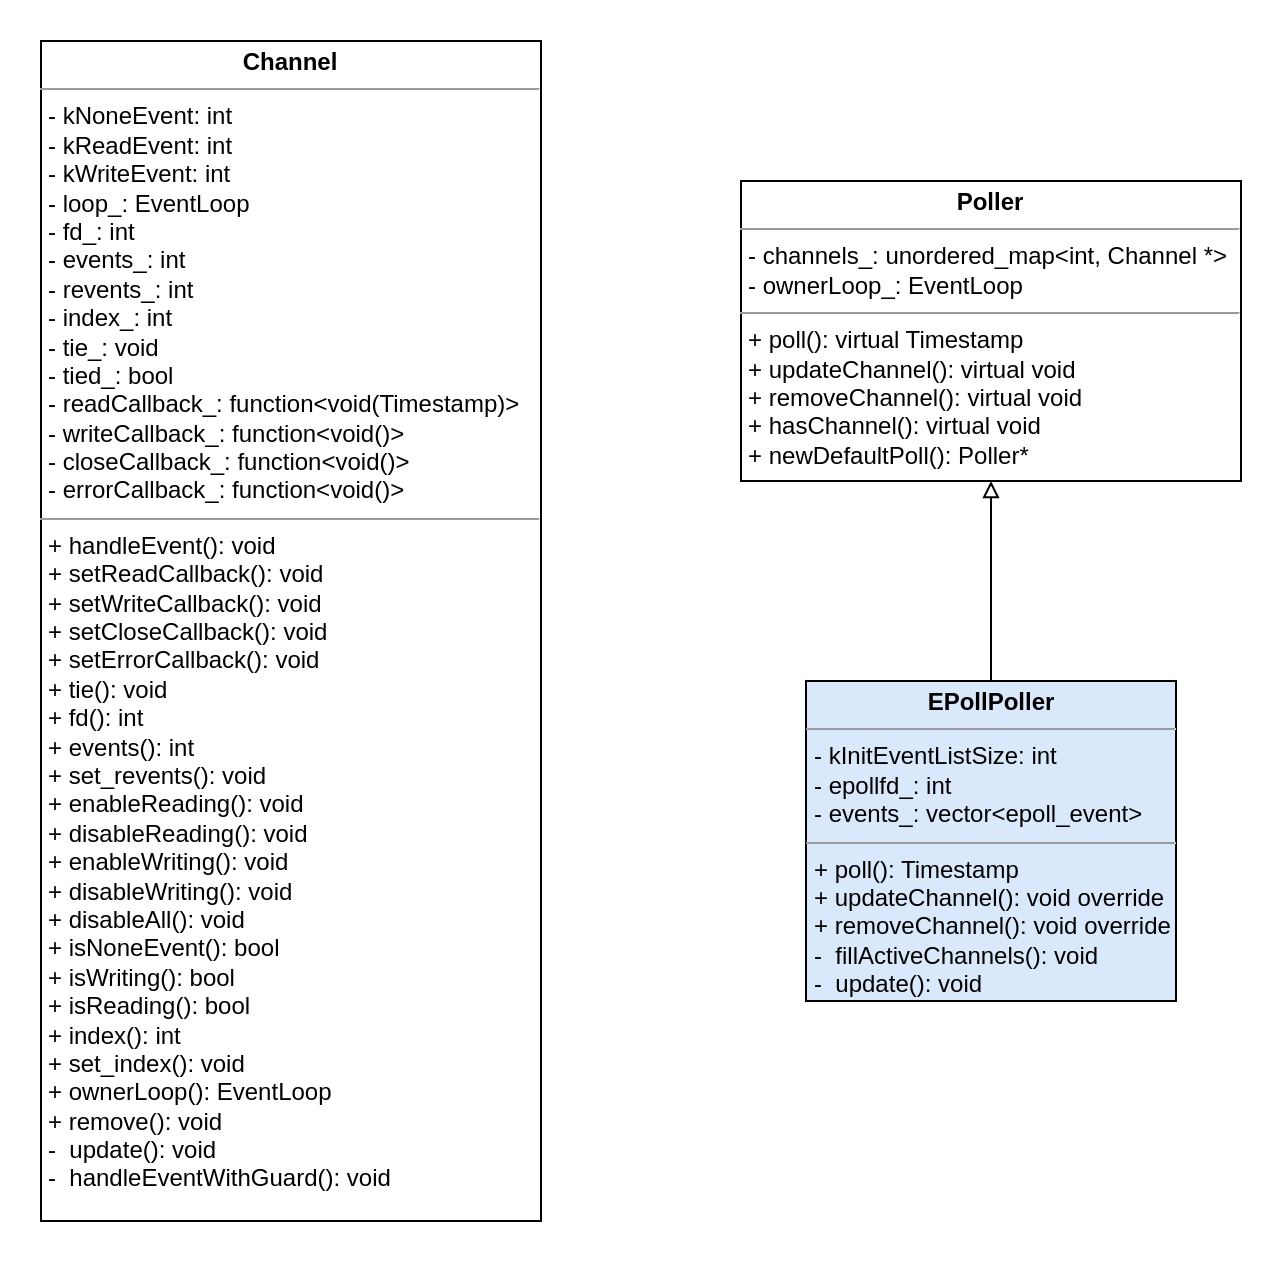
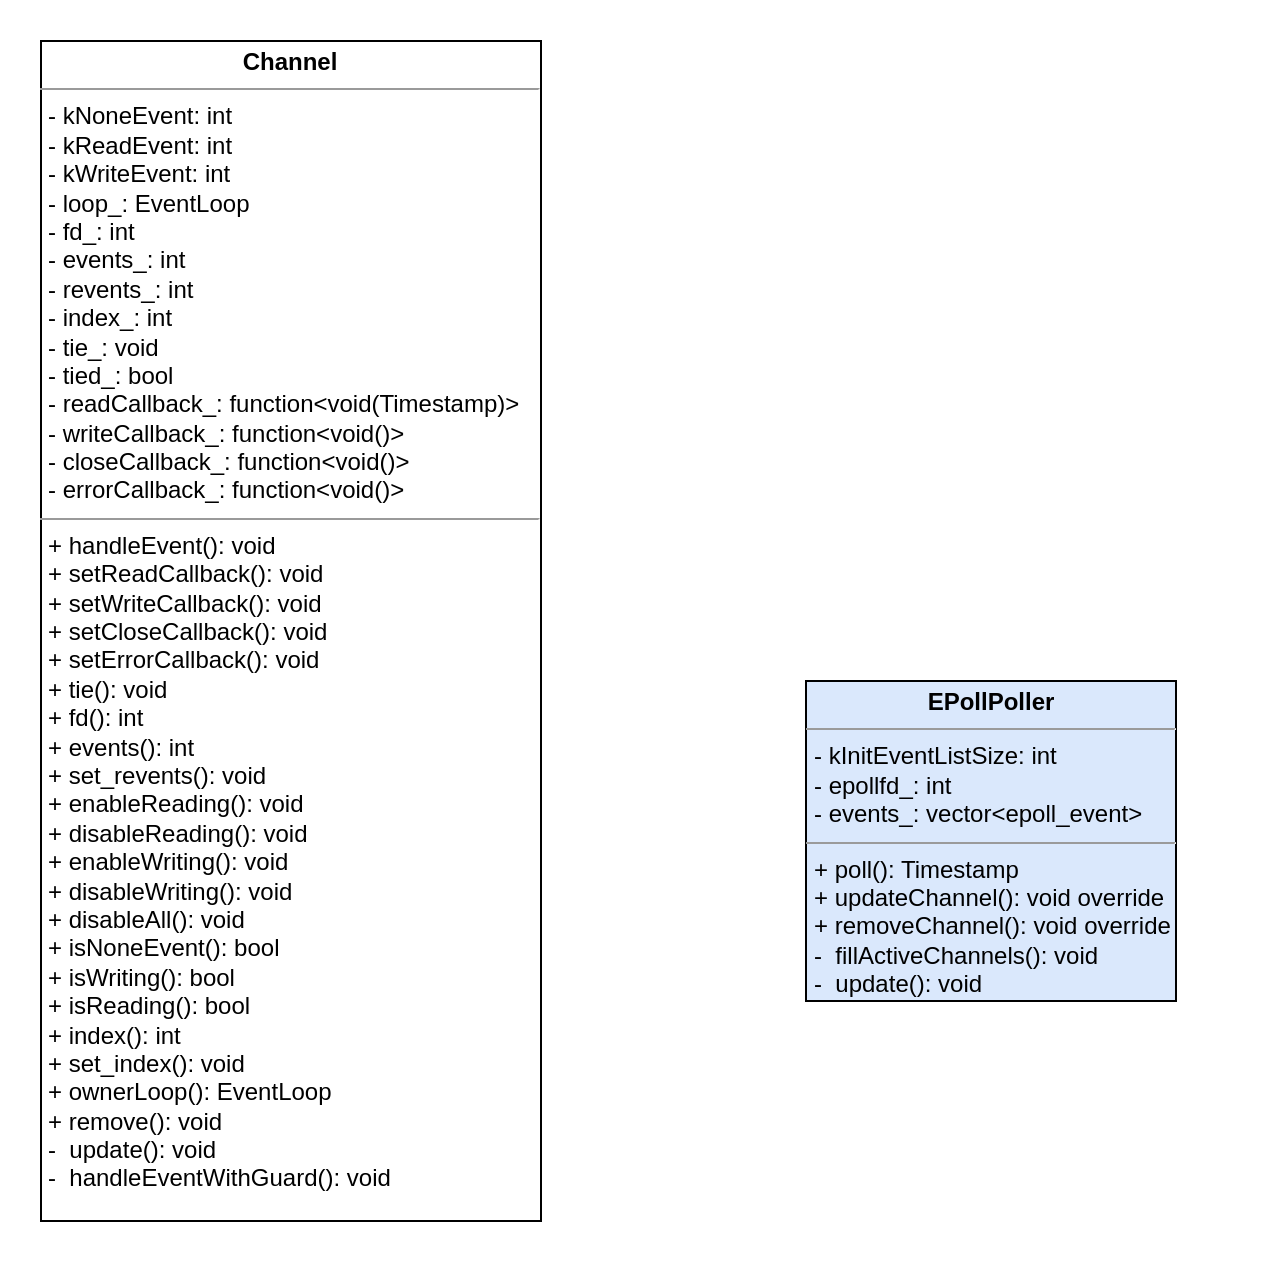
node "Poller - channels_: unordered_map<int, Channel *> - ownerLoop_: EventLoop + poll(): virtual Timestamp + updateChannel(): virtual void + removeChannel(): virtual void + hasChannel(): virtual void + newDefaultPoll(): Poller*": removed
edge "EPollPoller - kInitEventListSize: int - epollfd_: int - events_: vector<epoll_event> + poll(): Timestamp + updateChannel(): void override + removeChannel(): void override - fillActiveChannels(): void - update(): void" -> "Poller - channels_: unordered_map<int, Channel *> - ownerLoop_: EventLoop + poll(): virtual Timestamp + updateChannel(): virtual void + removeChannel(): virtual void + hasChannel(): virtual void + newDefaultPoll(): Poller*": removed
